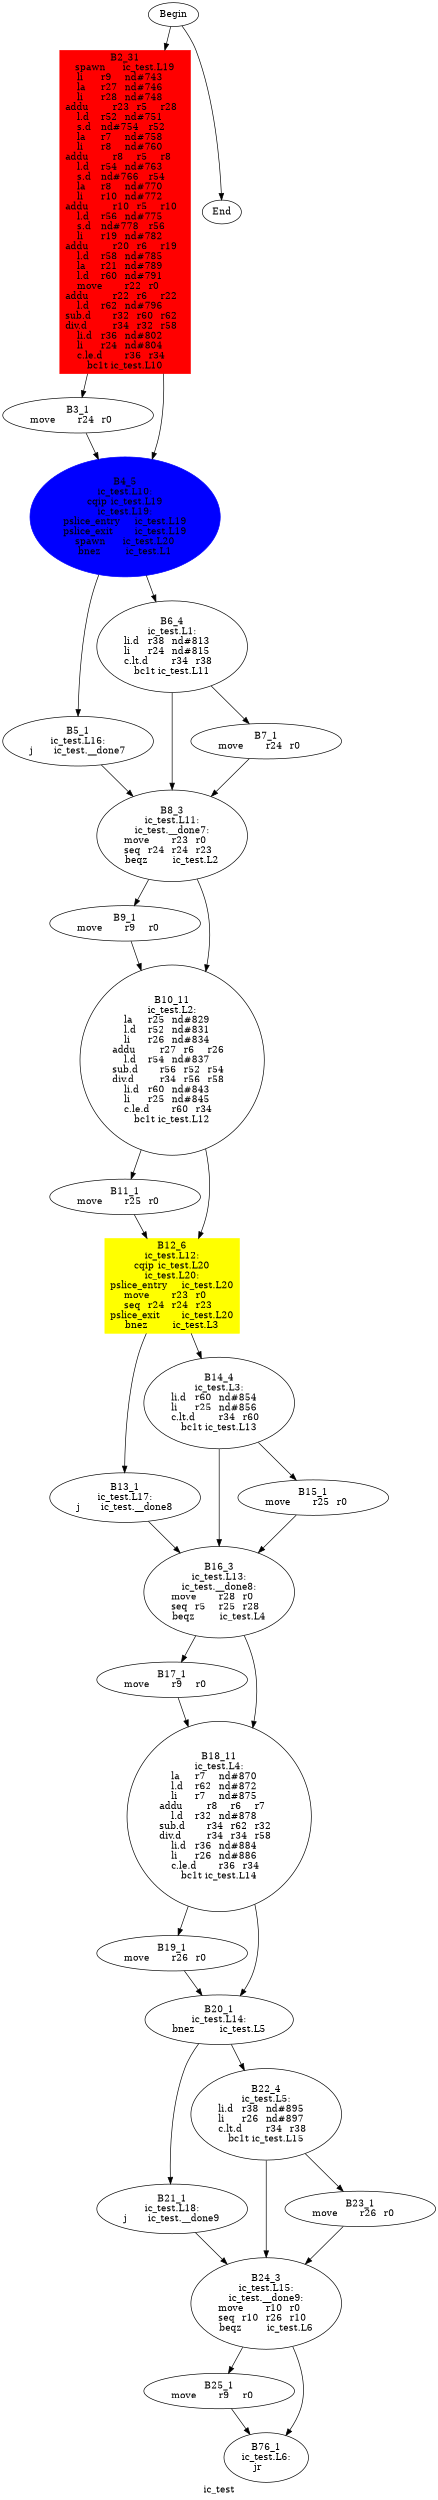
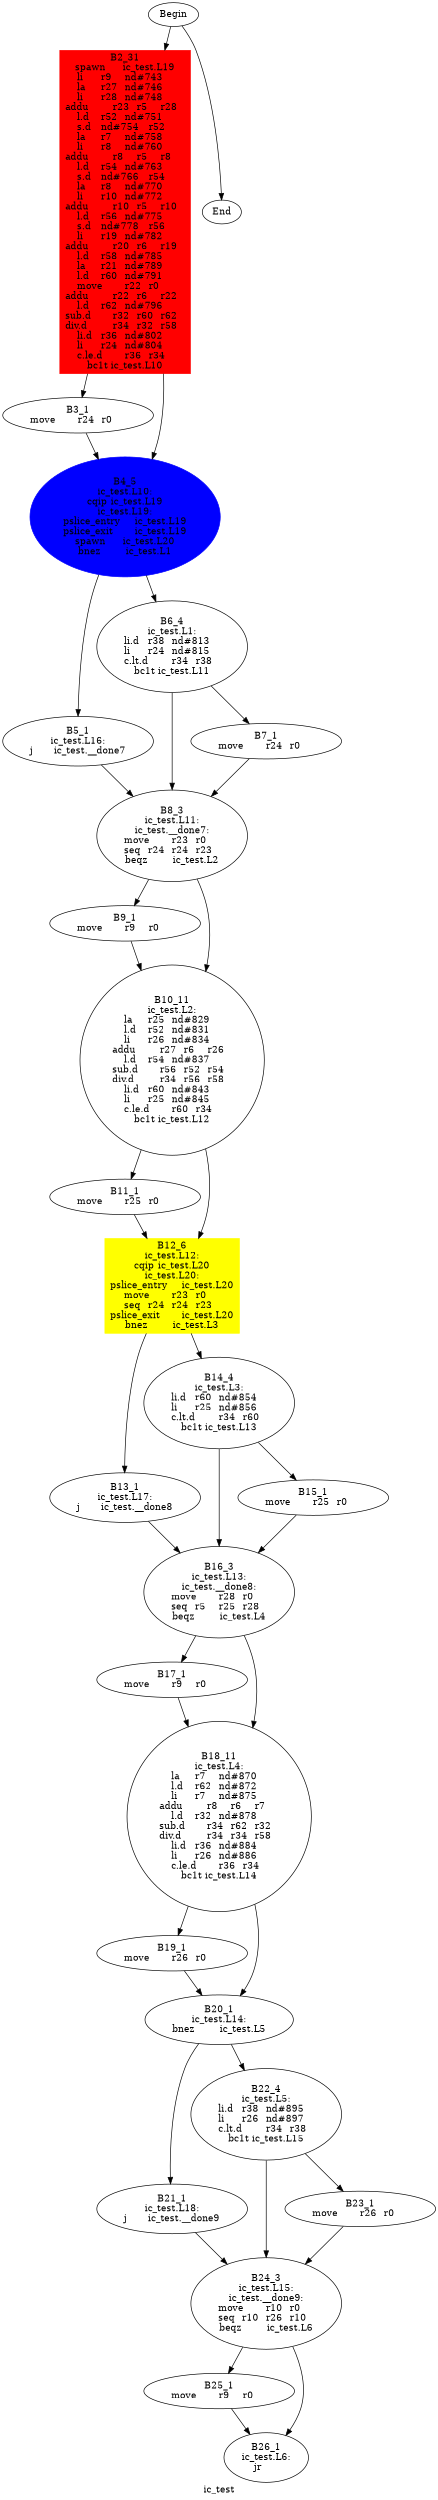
node "B76_1 ic_test.L6: jr": label "B76_1 ic_test.L6: jr" -> "B26_1 ic_test.L6: jr"
